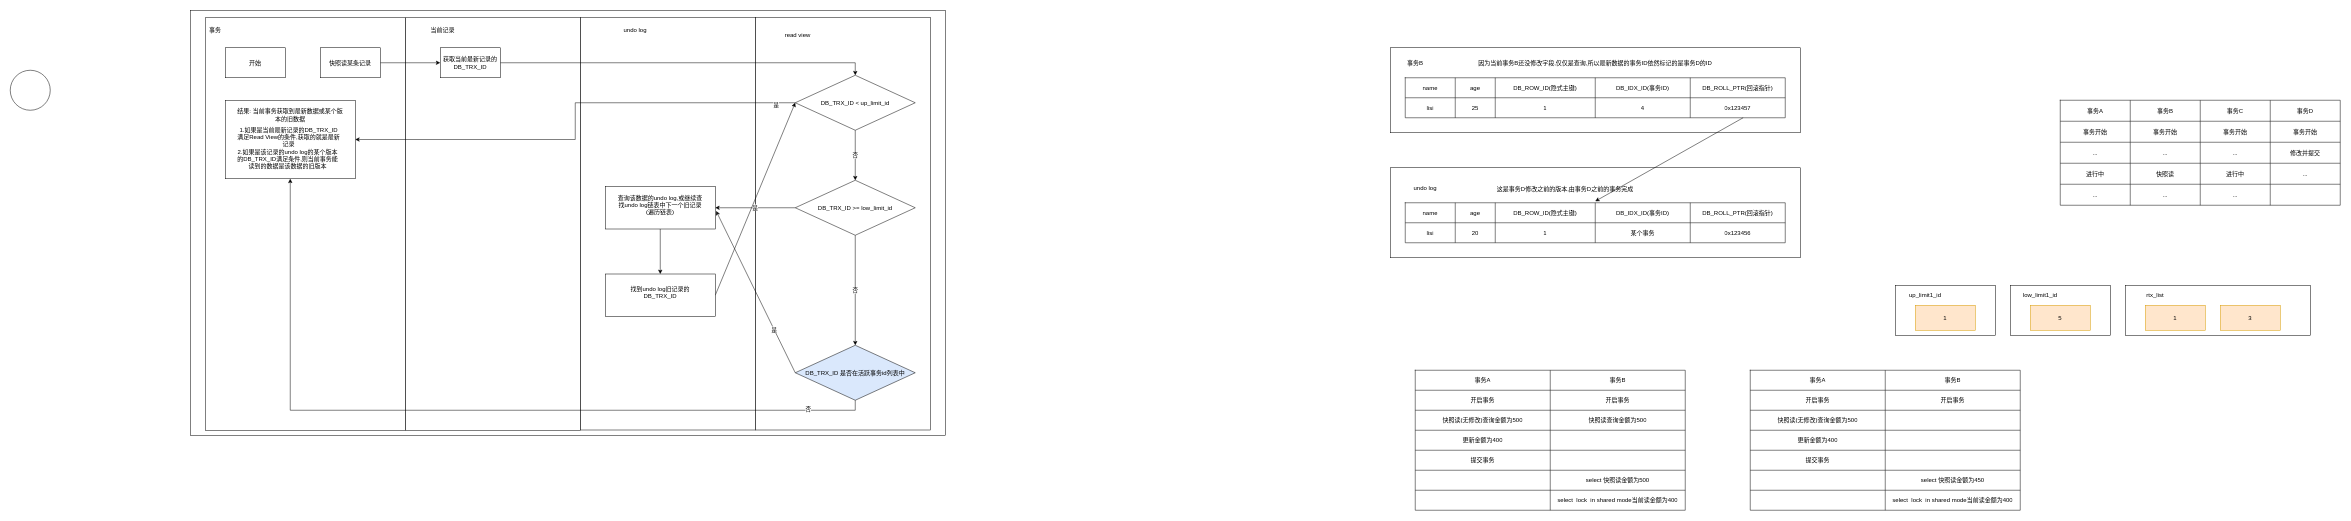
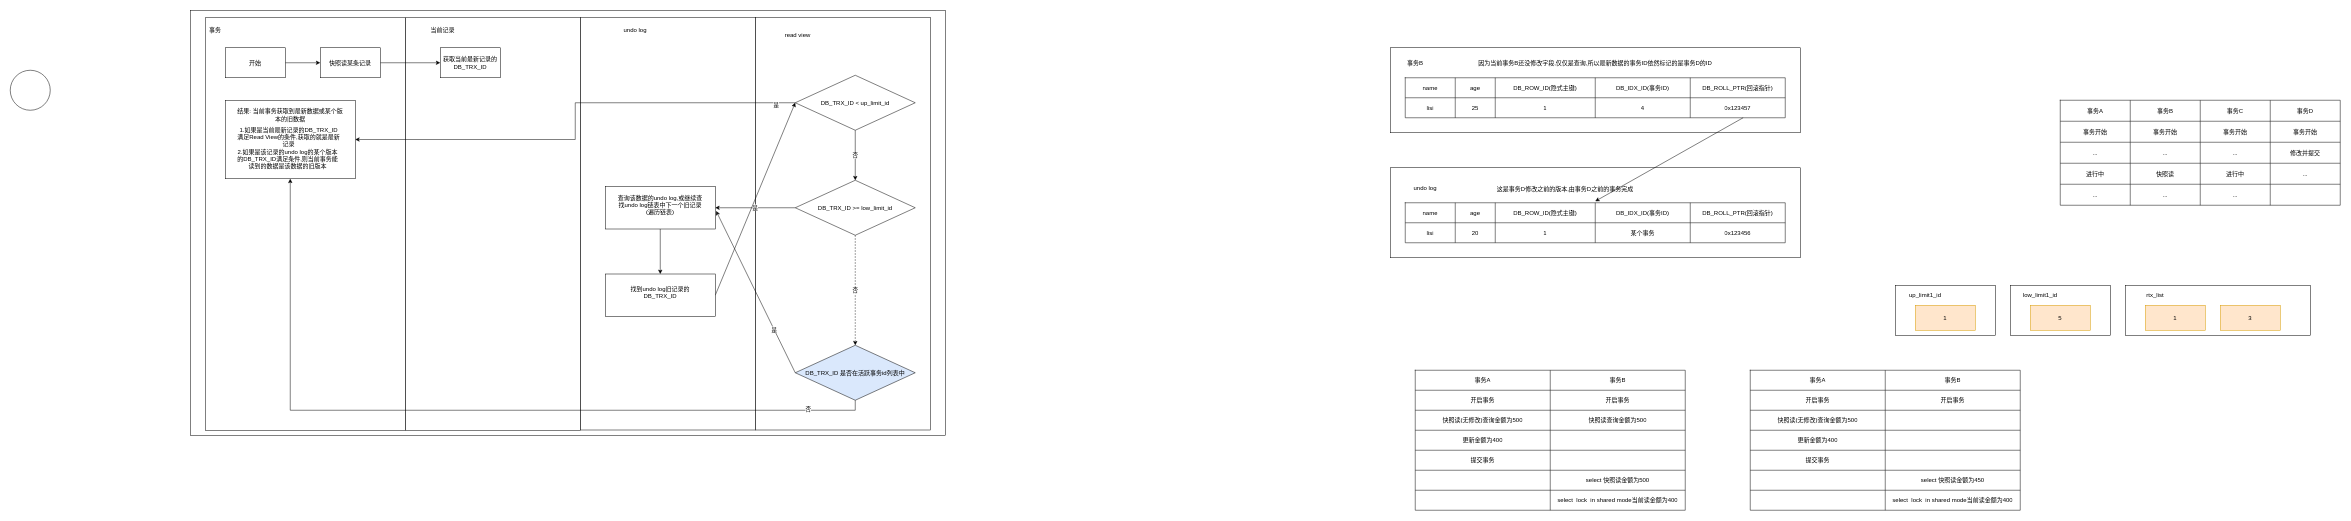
edge "开始" -> "快照读某条记录": added
edge "获取当前最新记录的DB_TRX_ID" -> "DB_TRX_ID < up_limit_id": removed
edge "DB_TRX_ID >= low_limit_id" -> "DB_TRX_ID 是否在活跃事务id列表中": style solid -> dashed
